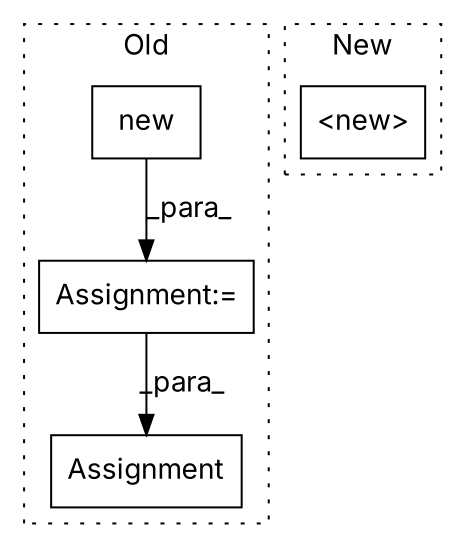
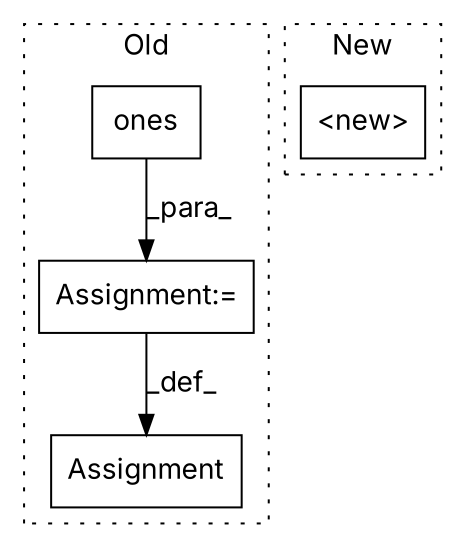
node "new": label "new" -> "ones"
edge "Assignment:=" -> "Assignment": label "_para_" -> "_def_"
